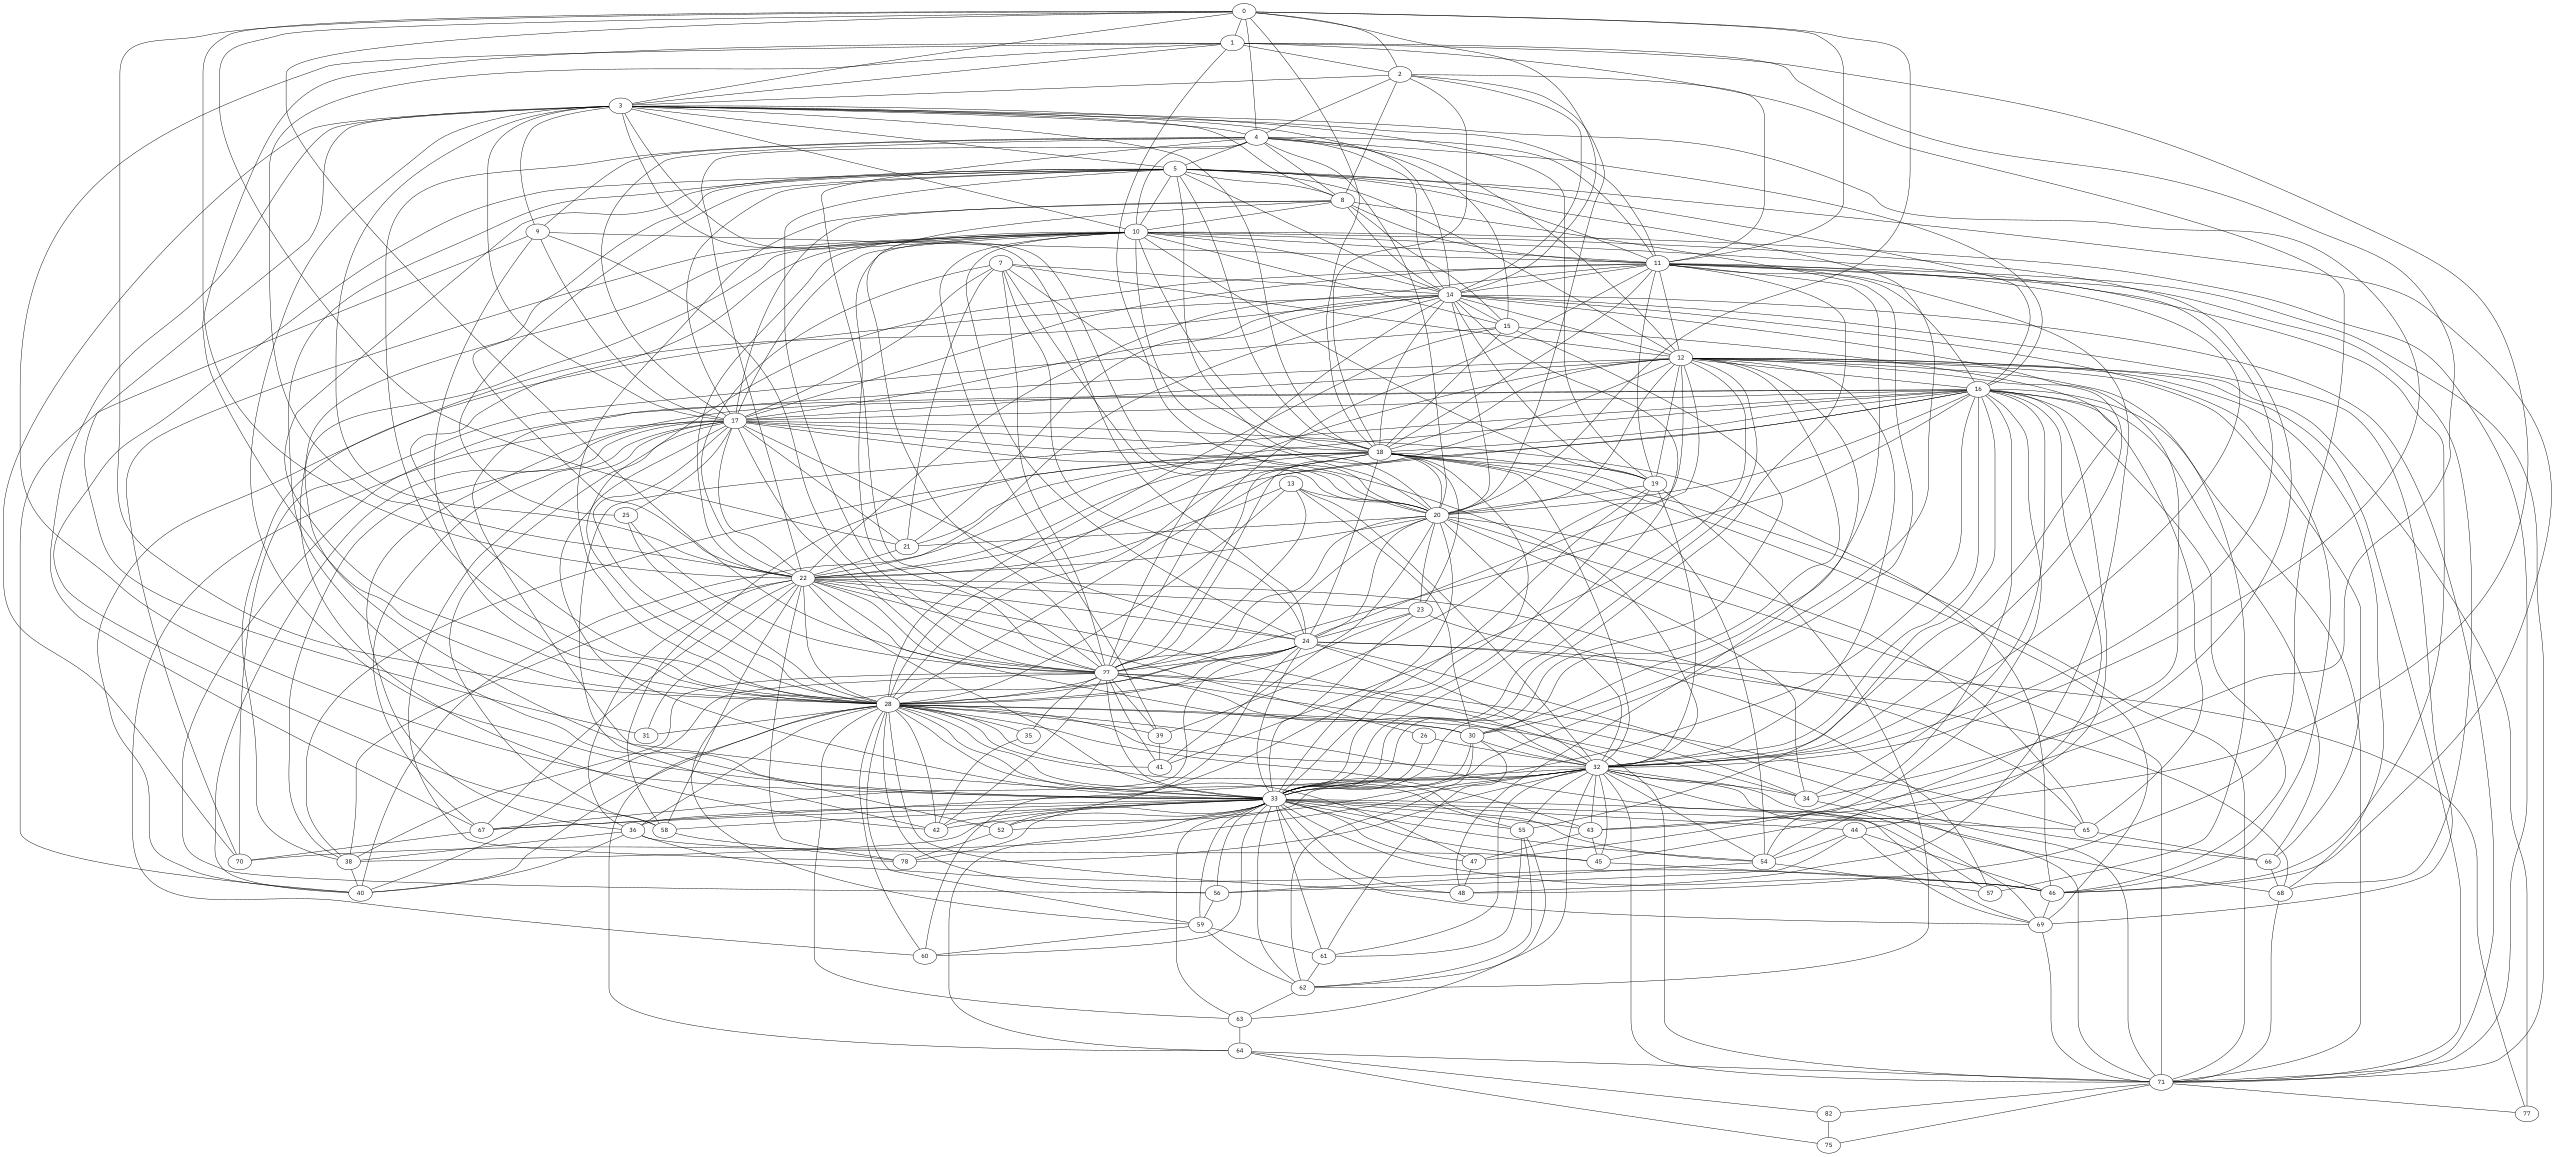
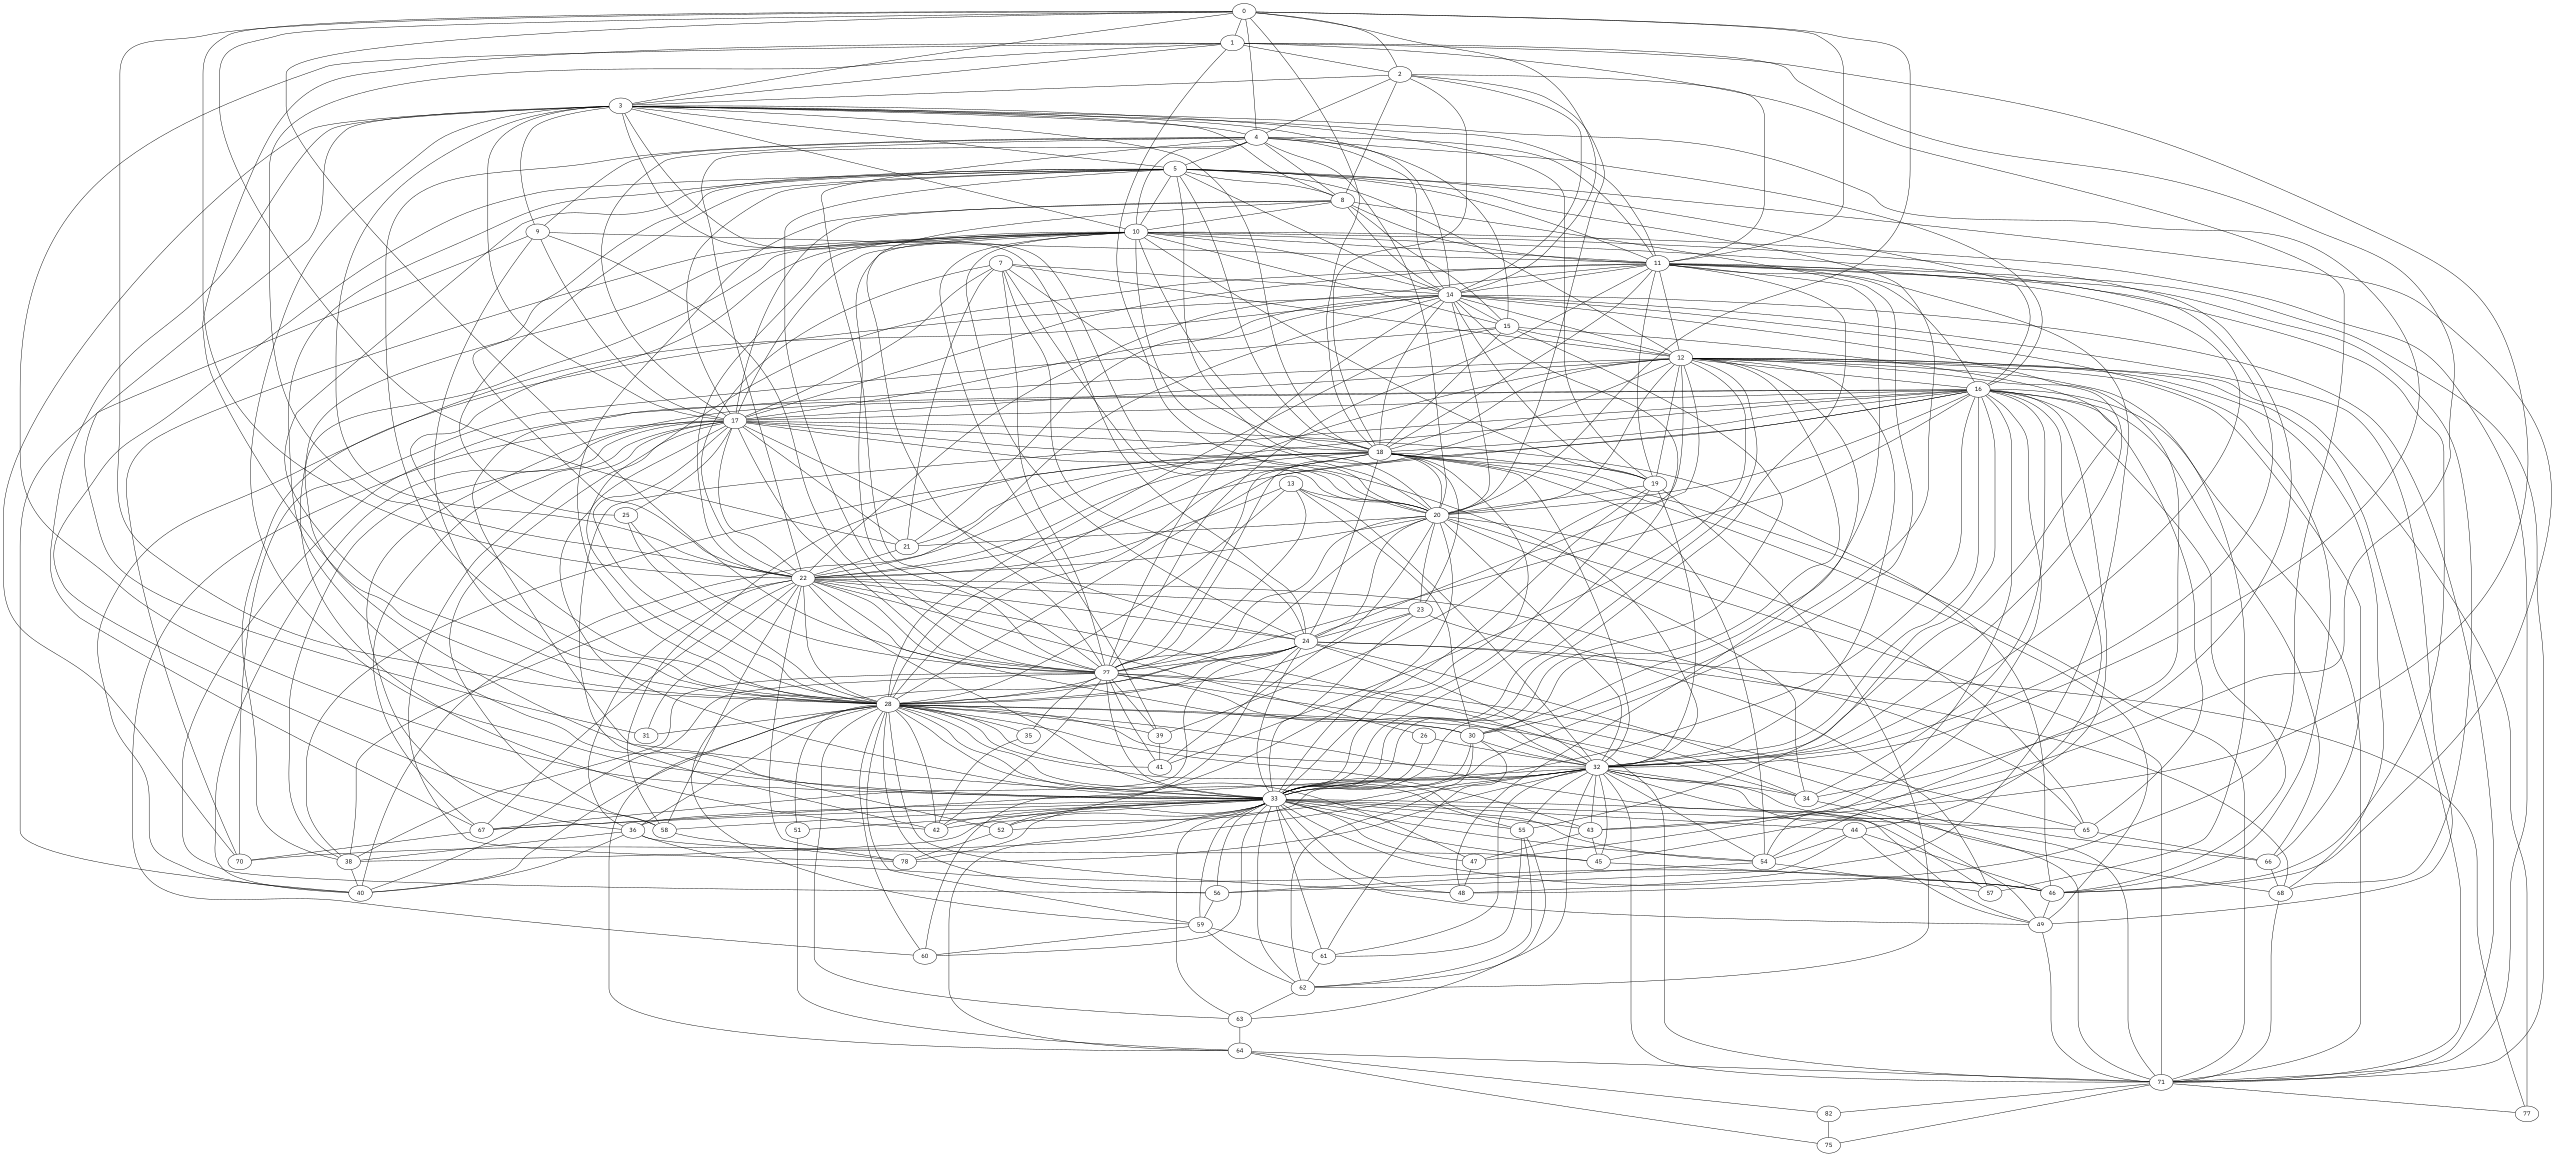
edge "4" -- "12": now "15" -- "12"
node "51": added
node "69": label "69" -> "49"
